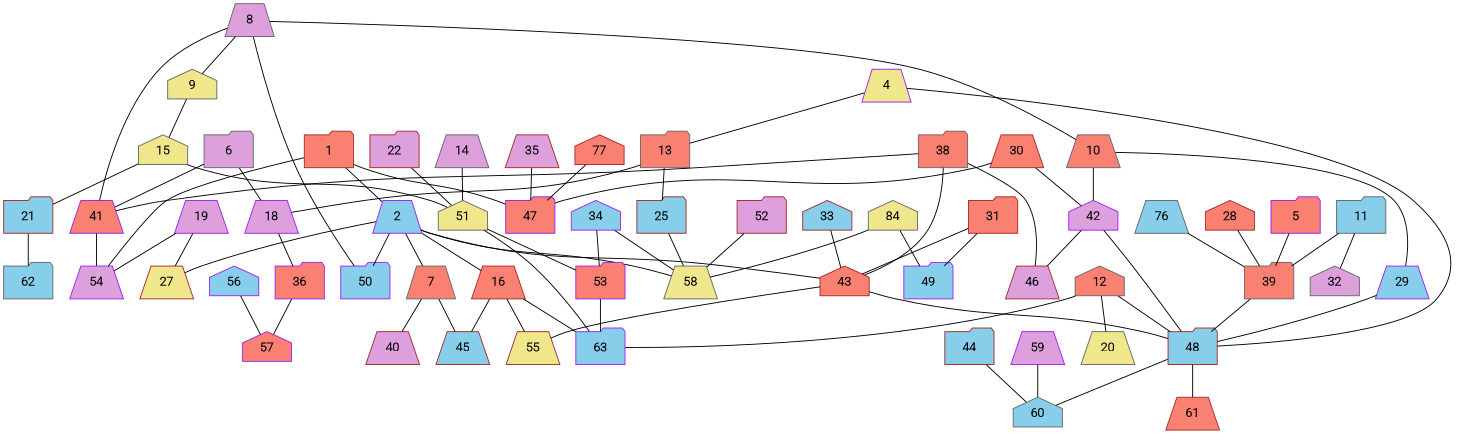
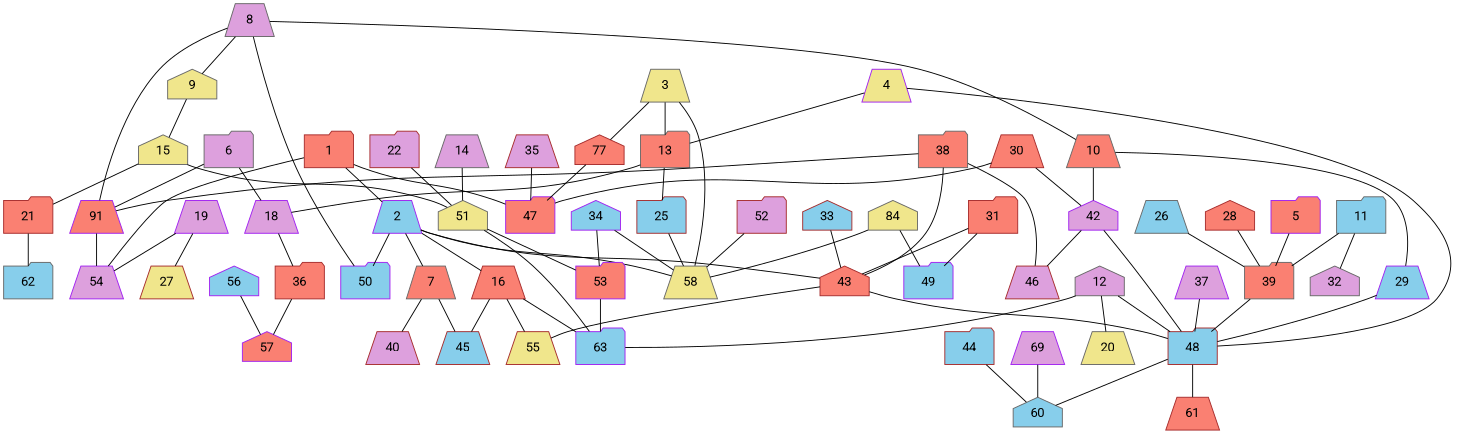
node "3": added
node "21": fillcolor skyblue -> salmon
node "41": label "41" -> "91"
node "76": label "76" -> "26"
edge "2" -- "27": removed
node "36": color purple -> brown
node "12": fillcolor salmon -> plum
node "37": added
node "59": label "59" -> "69"
